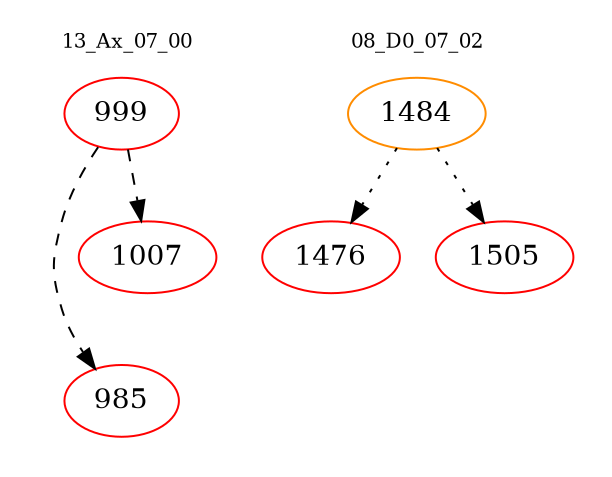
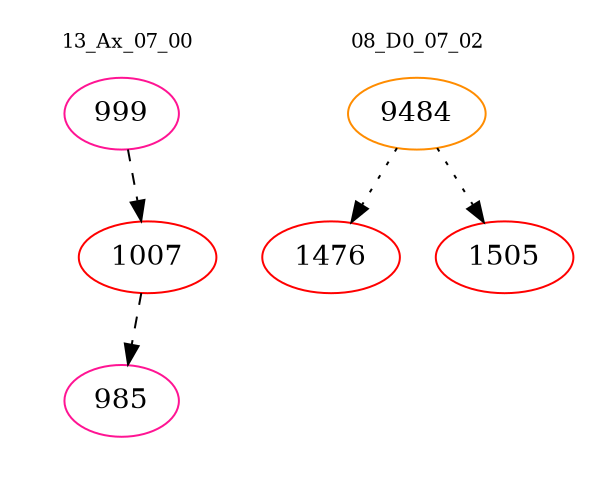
node "999": color red -> deeppink
node "1484": label "1484" -> "9484"
edge "999" -> "985": now "1007" -> "985"
node "985": color red -> deeppink
